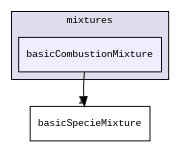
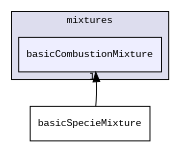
edge "basicCombustionMixture" -> "basicSpecieMixture": reversed
